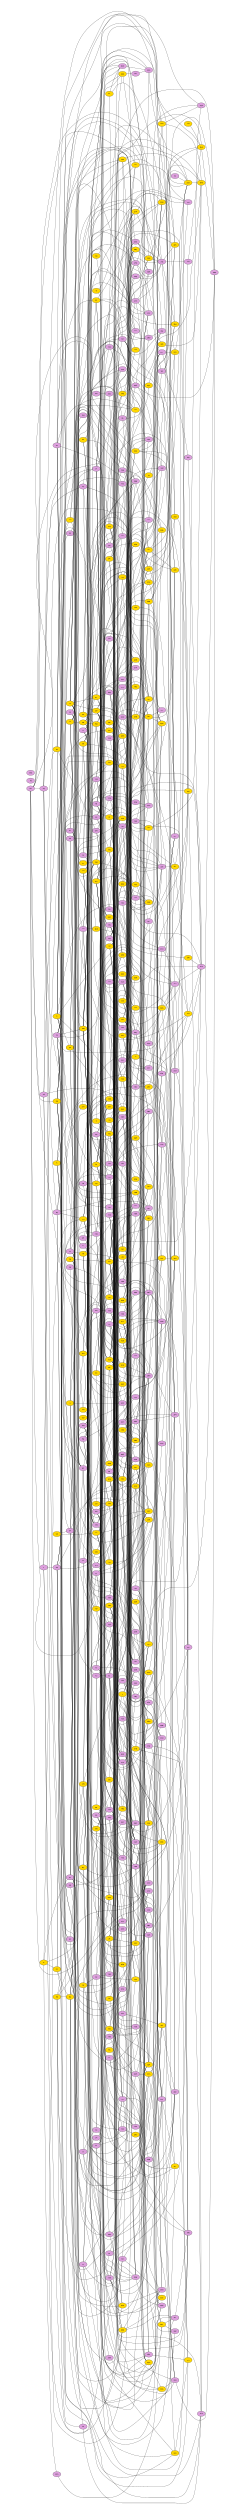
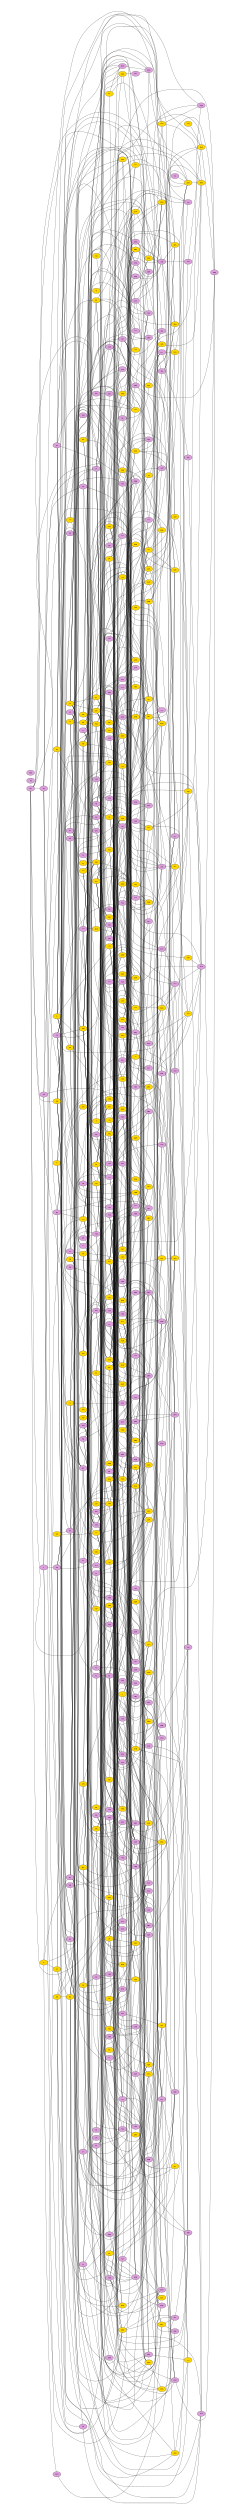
node "128": fillcolor plum -> gold
node "69": fillcolor plum -> gold
